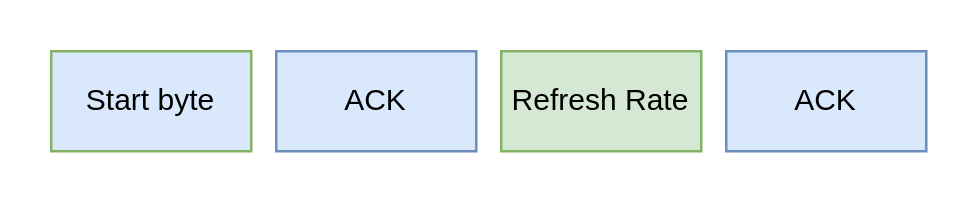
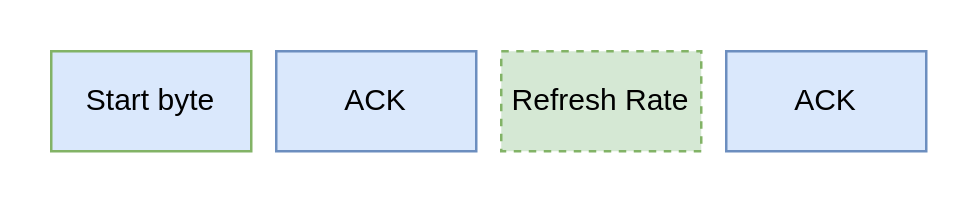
node "Refresh Rate": style solid -> dashed
